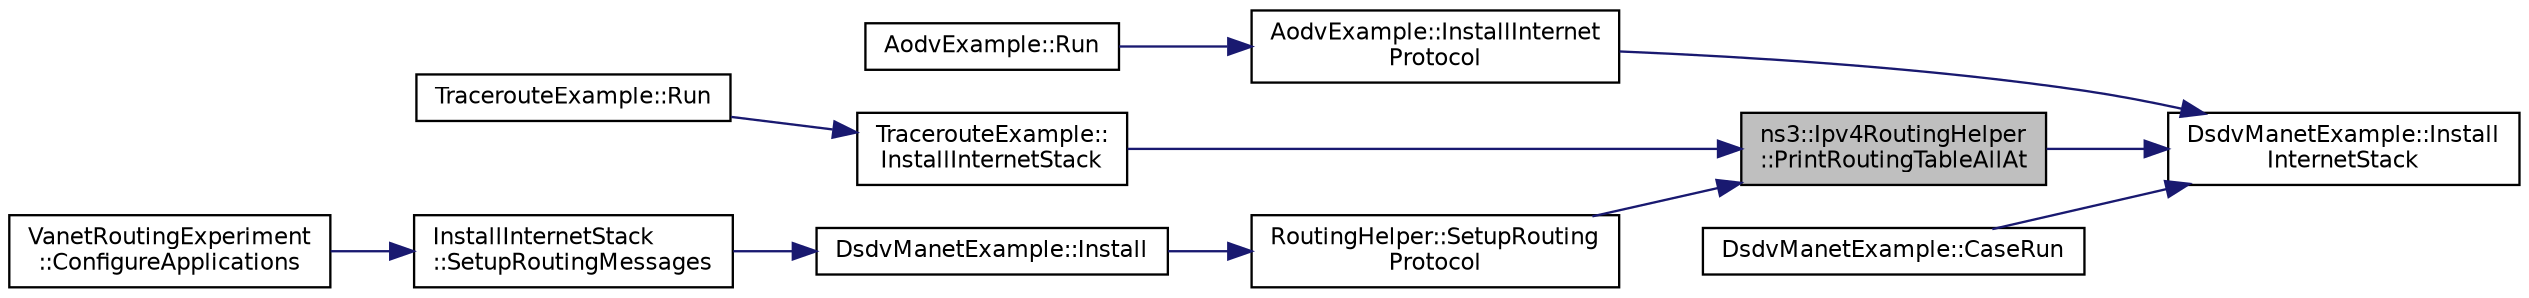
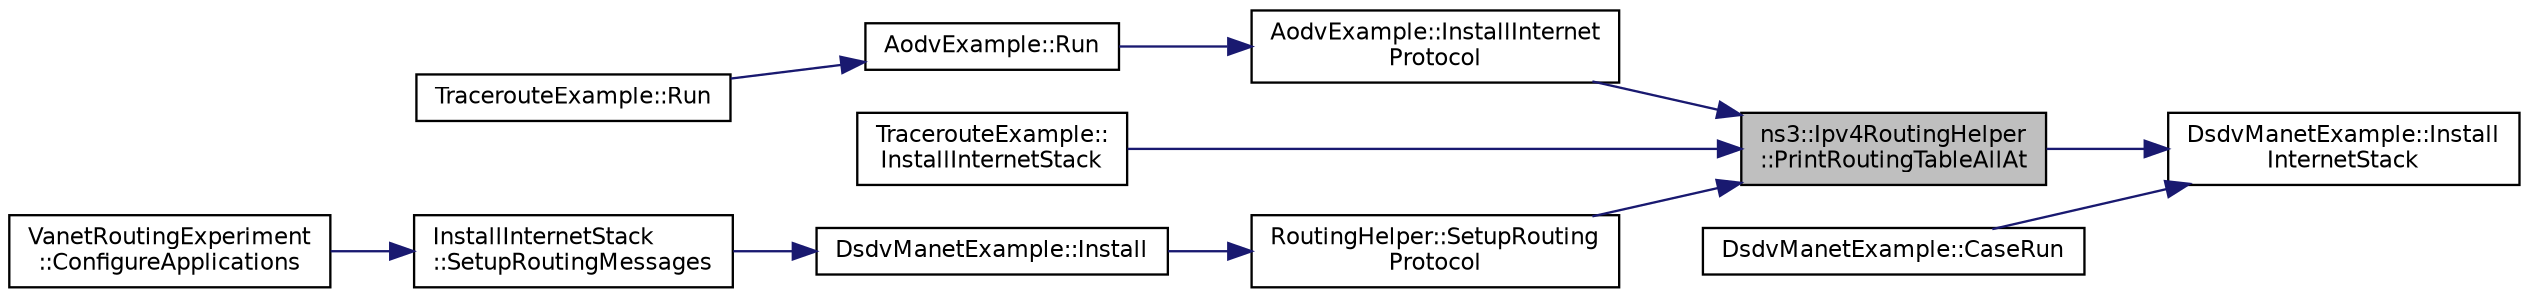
edge "AodvExample::InstallInternet Protocol" -> "DsdvManetExample::Install InternetStack": now "AodvExample::InstallInternet Protocol" -> "ns3::Ipv4RoutingHelper ::PrintRoutingTableAllAt"
edge "TracerouteExample::Run" -> "TracerouteExample:: InstallInternetStack": now "TracerouteExample::Run" -> "AodvExample::Run"
